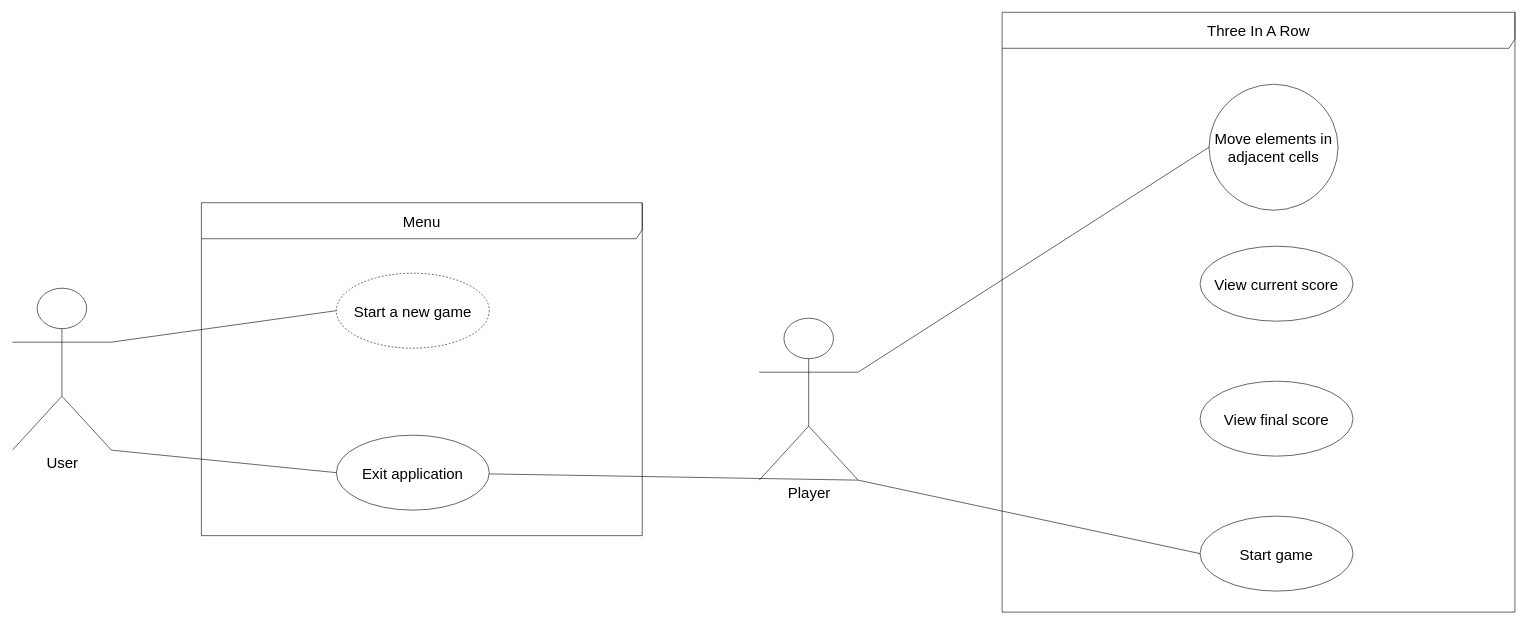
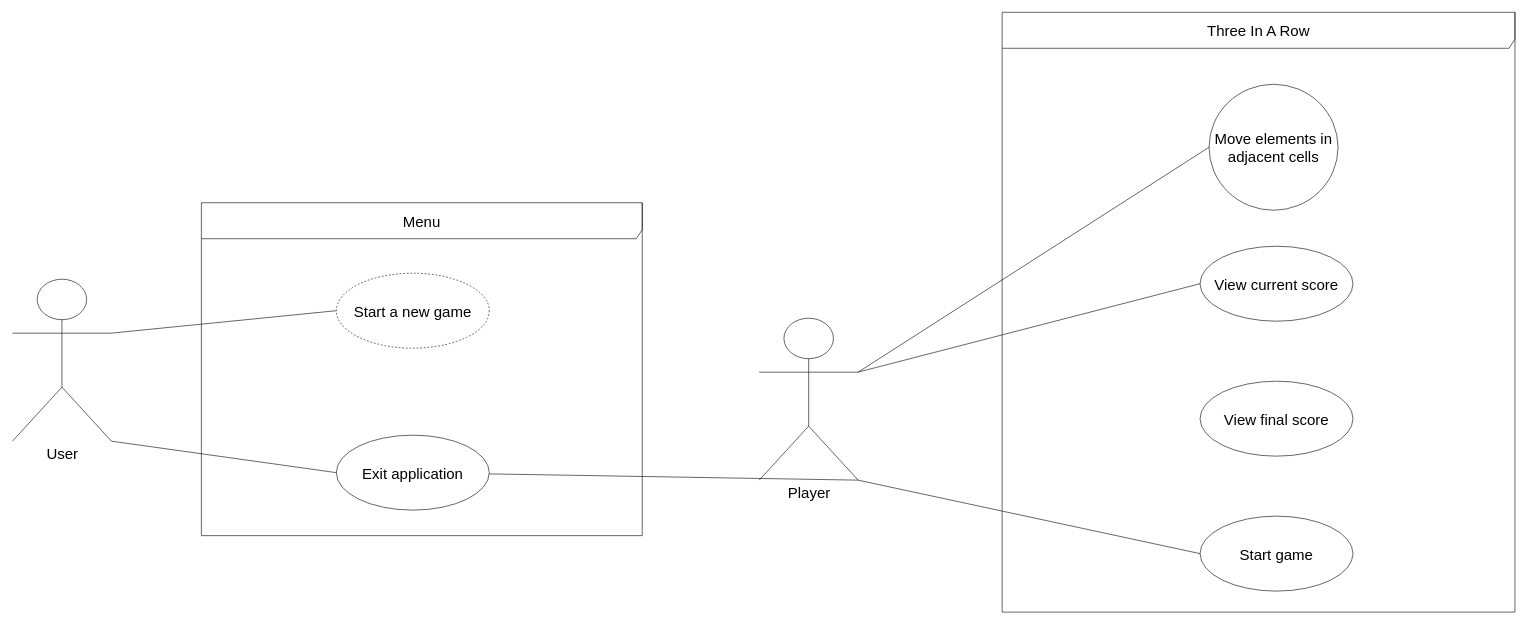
edge "View current score" -- "Player": added
node "User": moved (62, 369) -> (62, 360)
